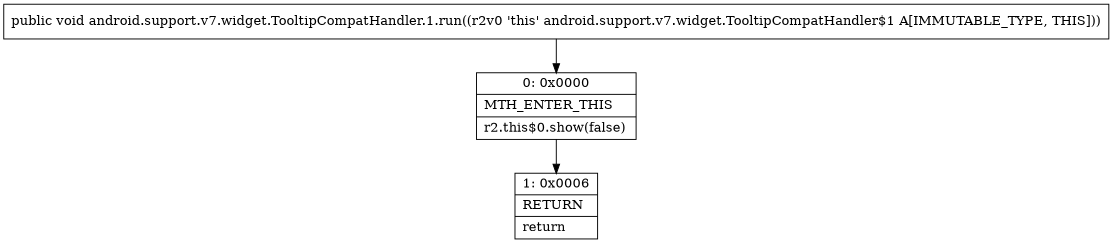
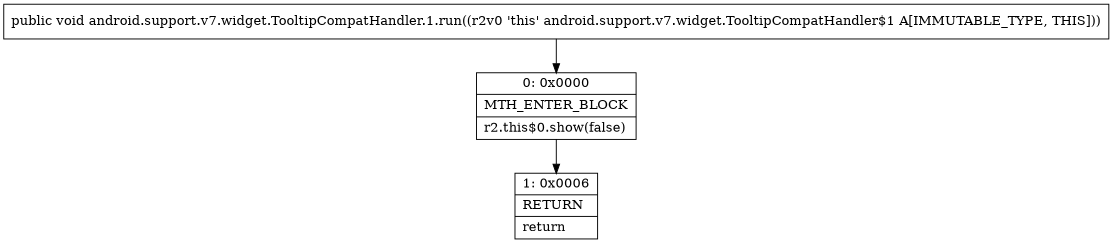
node "0: 0x0000": text "MTH_ENTER_THIS" -> "MTH_ENTER_BLOCK"
